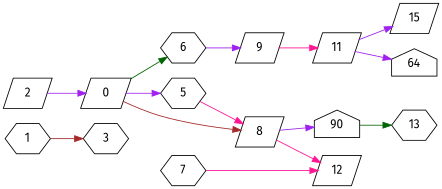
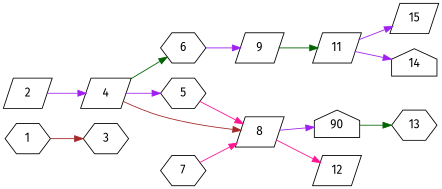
edge "9" -> "11": color deeppink -> darkgreen
node "64": label "64" -> "14"
node "0": label "0" -> "4"
edge "7" -> "12": now "7" -> "8"
